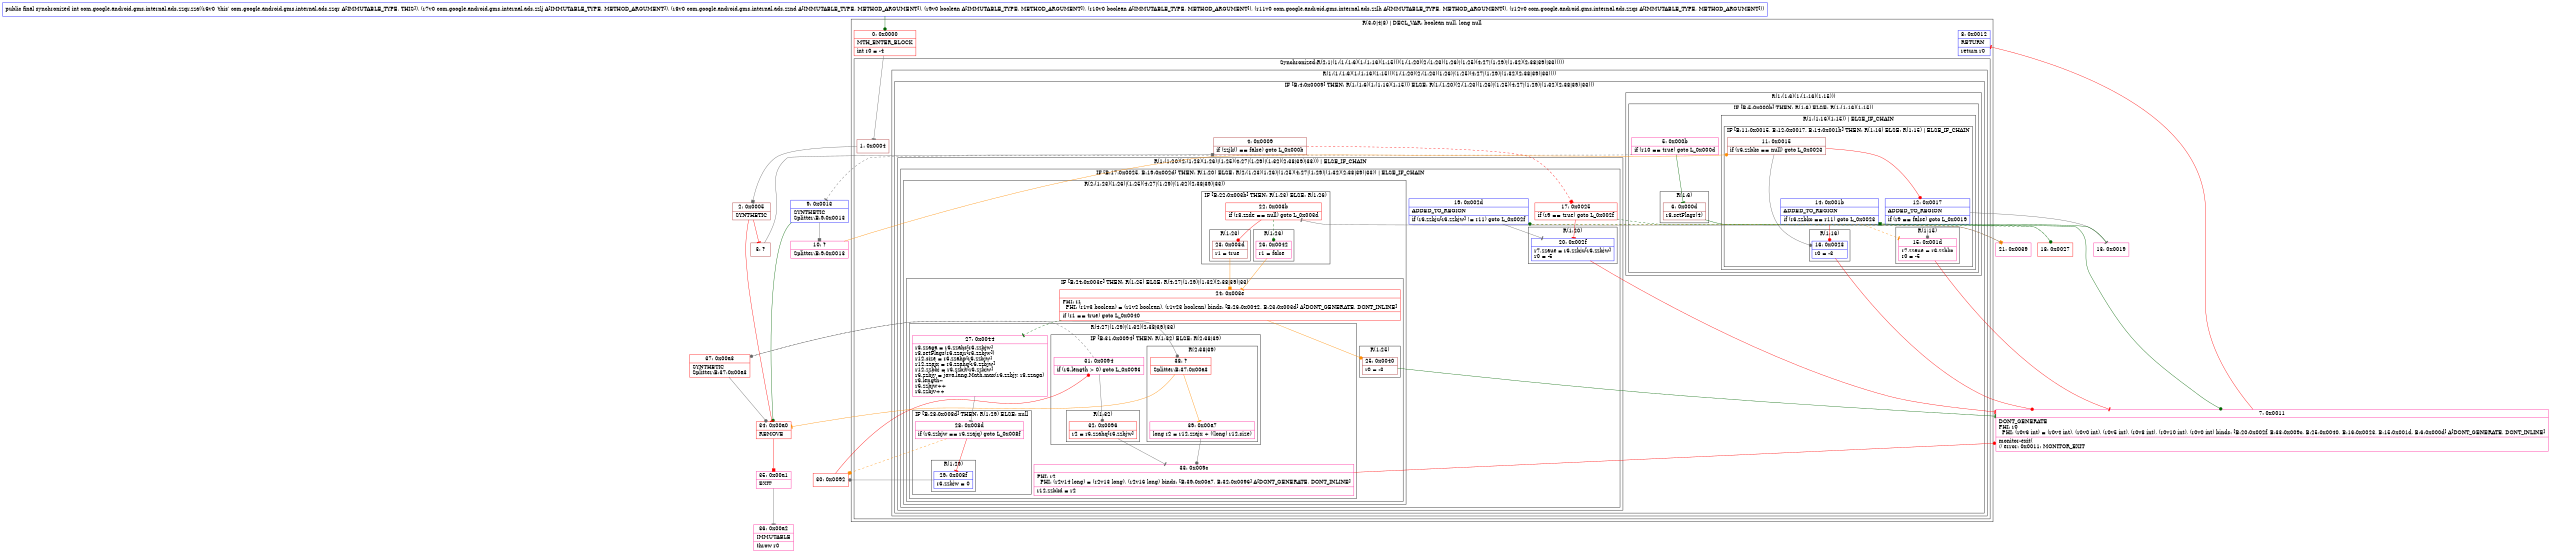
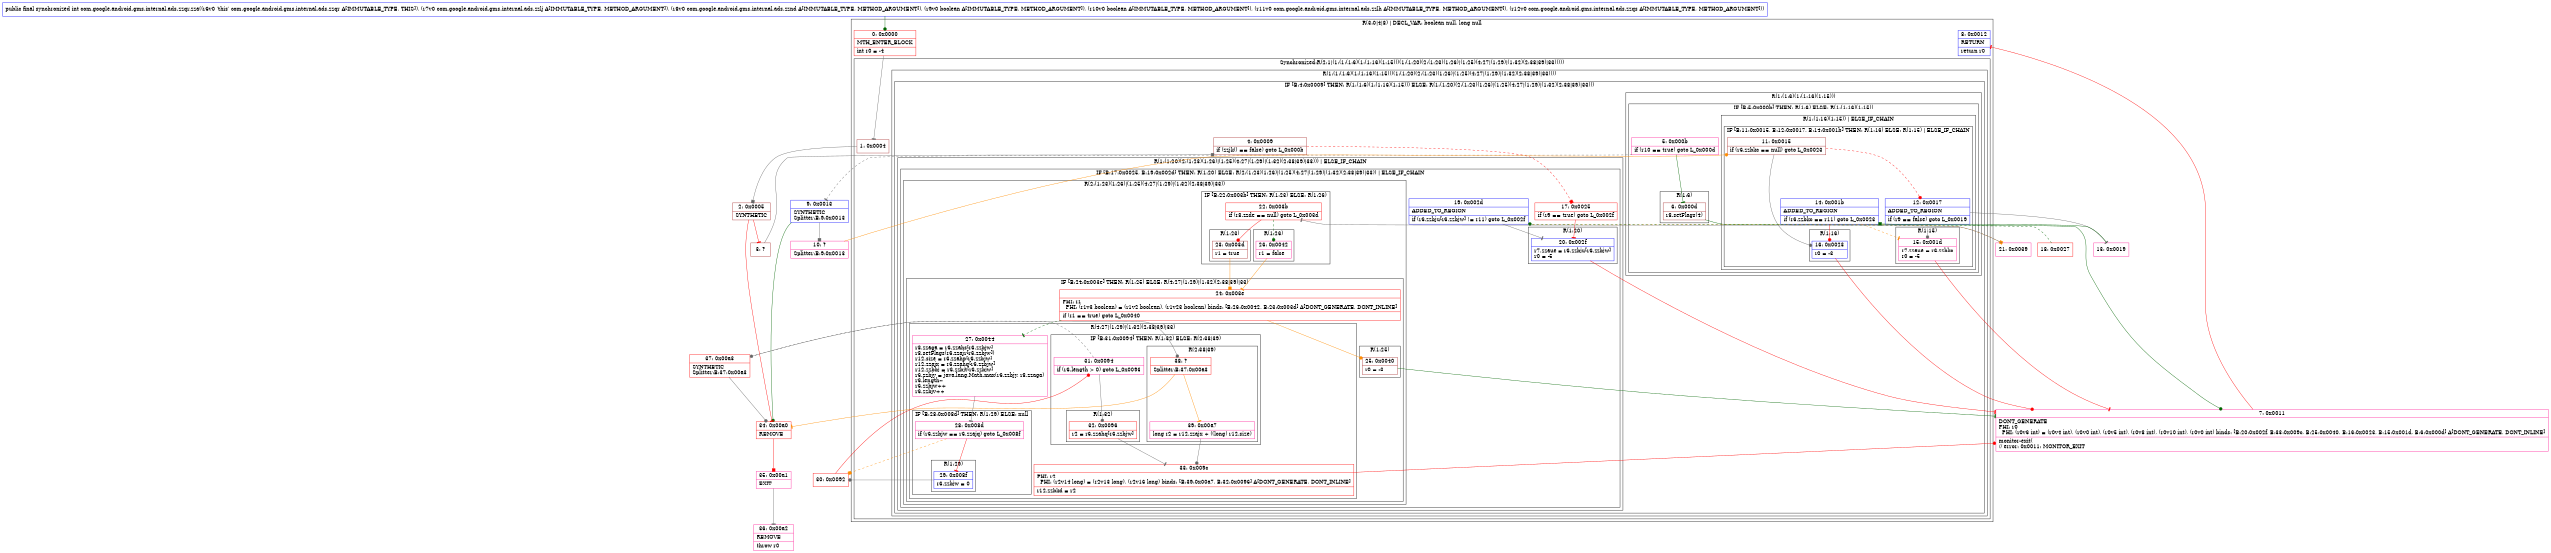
edge "11: 0x0015" -> "12: 0x0017": style solid -> dashed
edge "17: 0x0025" -> "18: 0x0027": removed
node "33: 0x009c": color deeppink -> red
node "36: 0x00a2": text "IMMUTABLE" -> "REMOVE"
